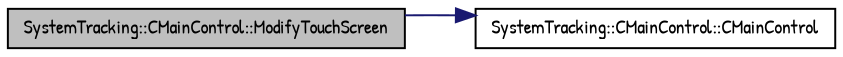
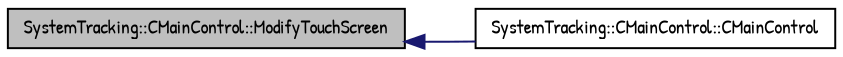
edge "SystemTracking::CMainControl::ModifyTouchScreen" -> "SystemTracking::CMainControl::CMainControl": reversed
